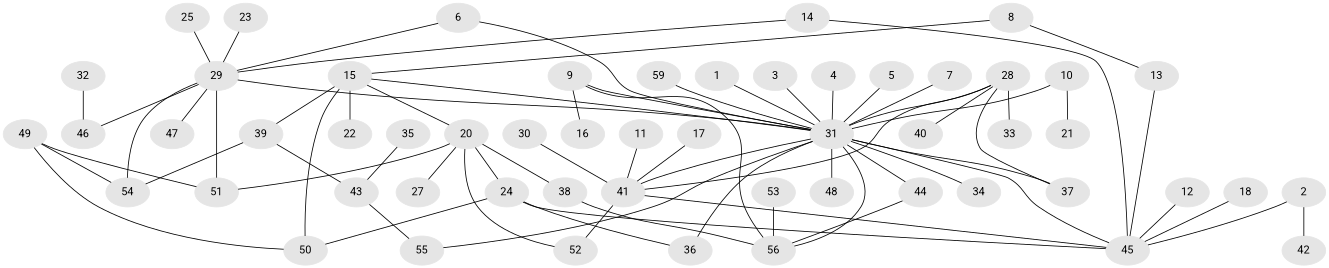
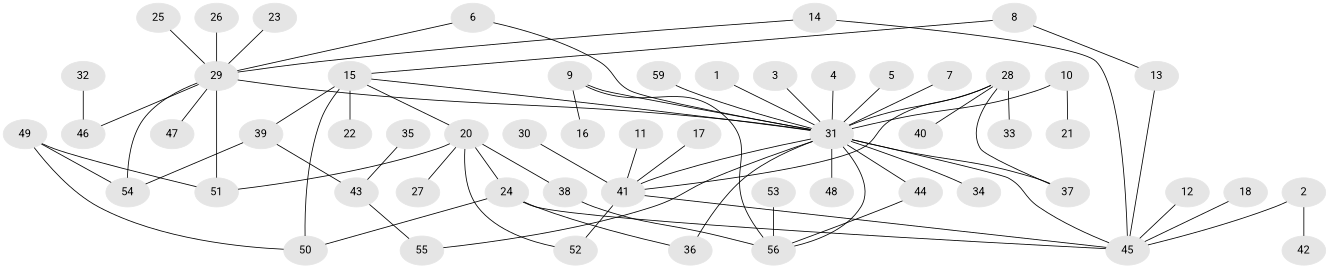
node "26": added
